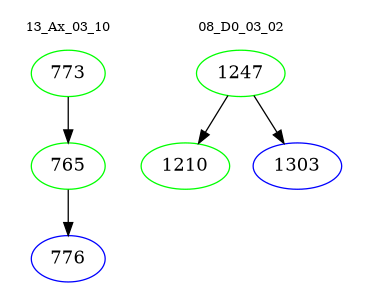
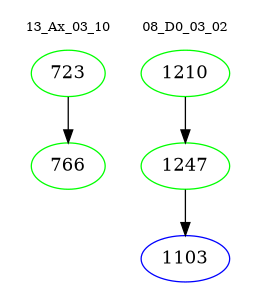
node "773": label "773" -> "723"
edge "1247" -> "1210": reversed
node "765": label "765" -> "766"
node "1303": label "1303" -> "1103"
node "776": removed
